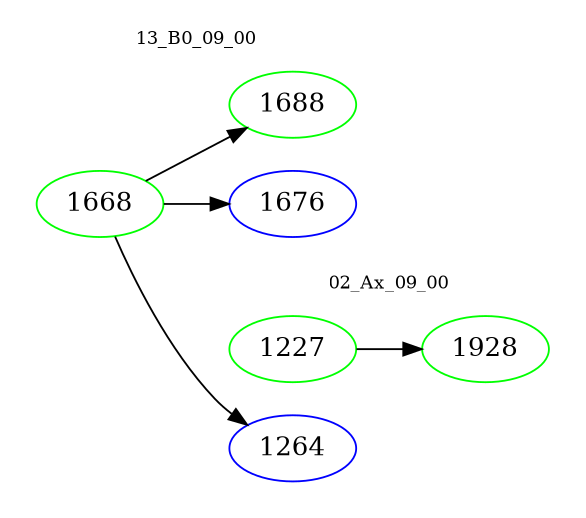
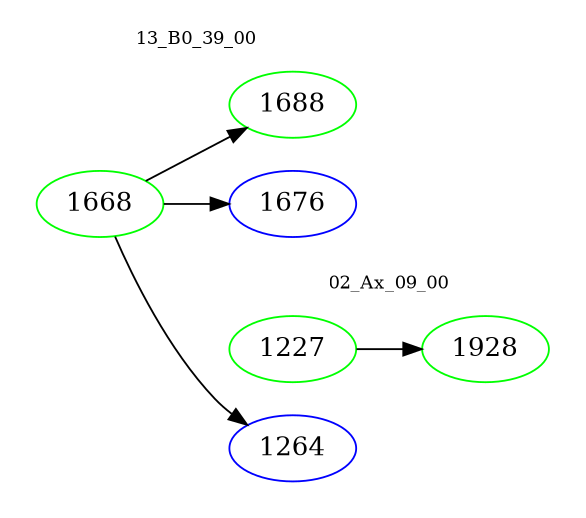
cluster "13_B0_09_00": label "13_B0_09_00" -> "13_B0_39_00"
